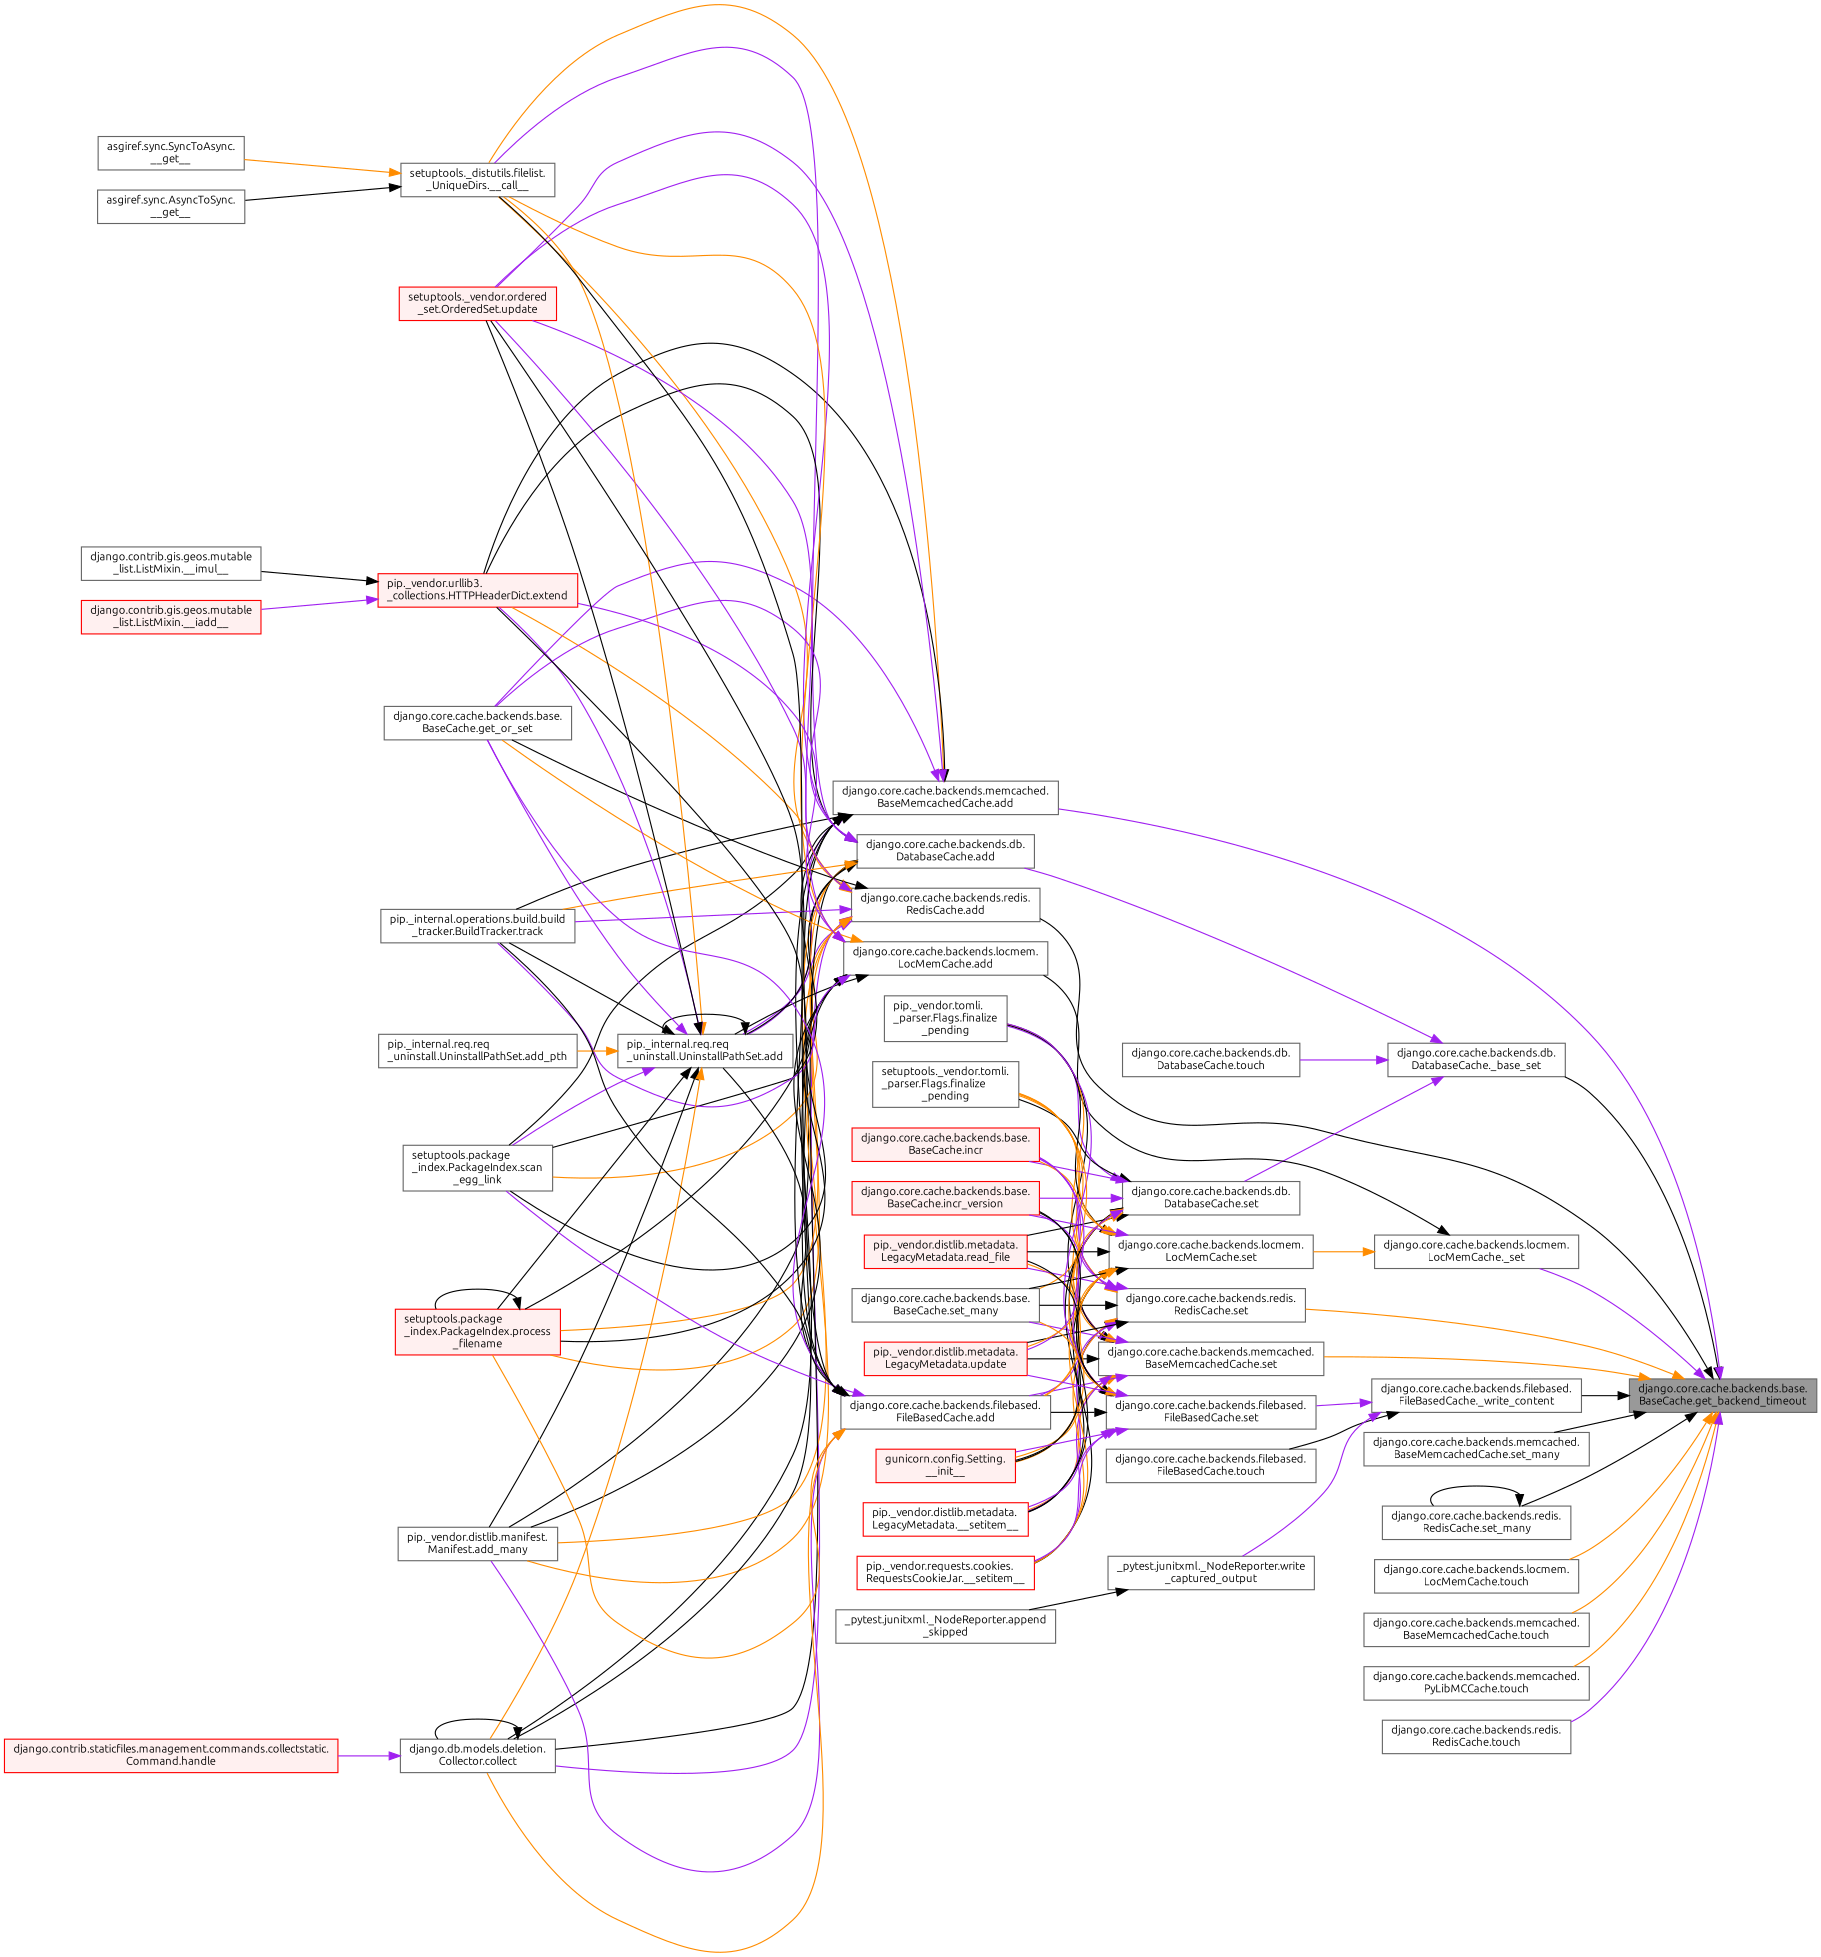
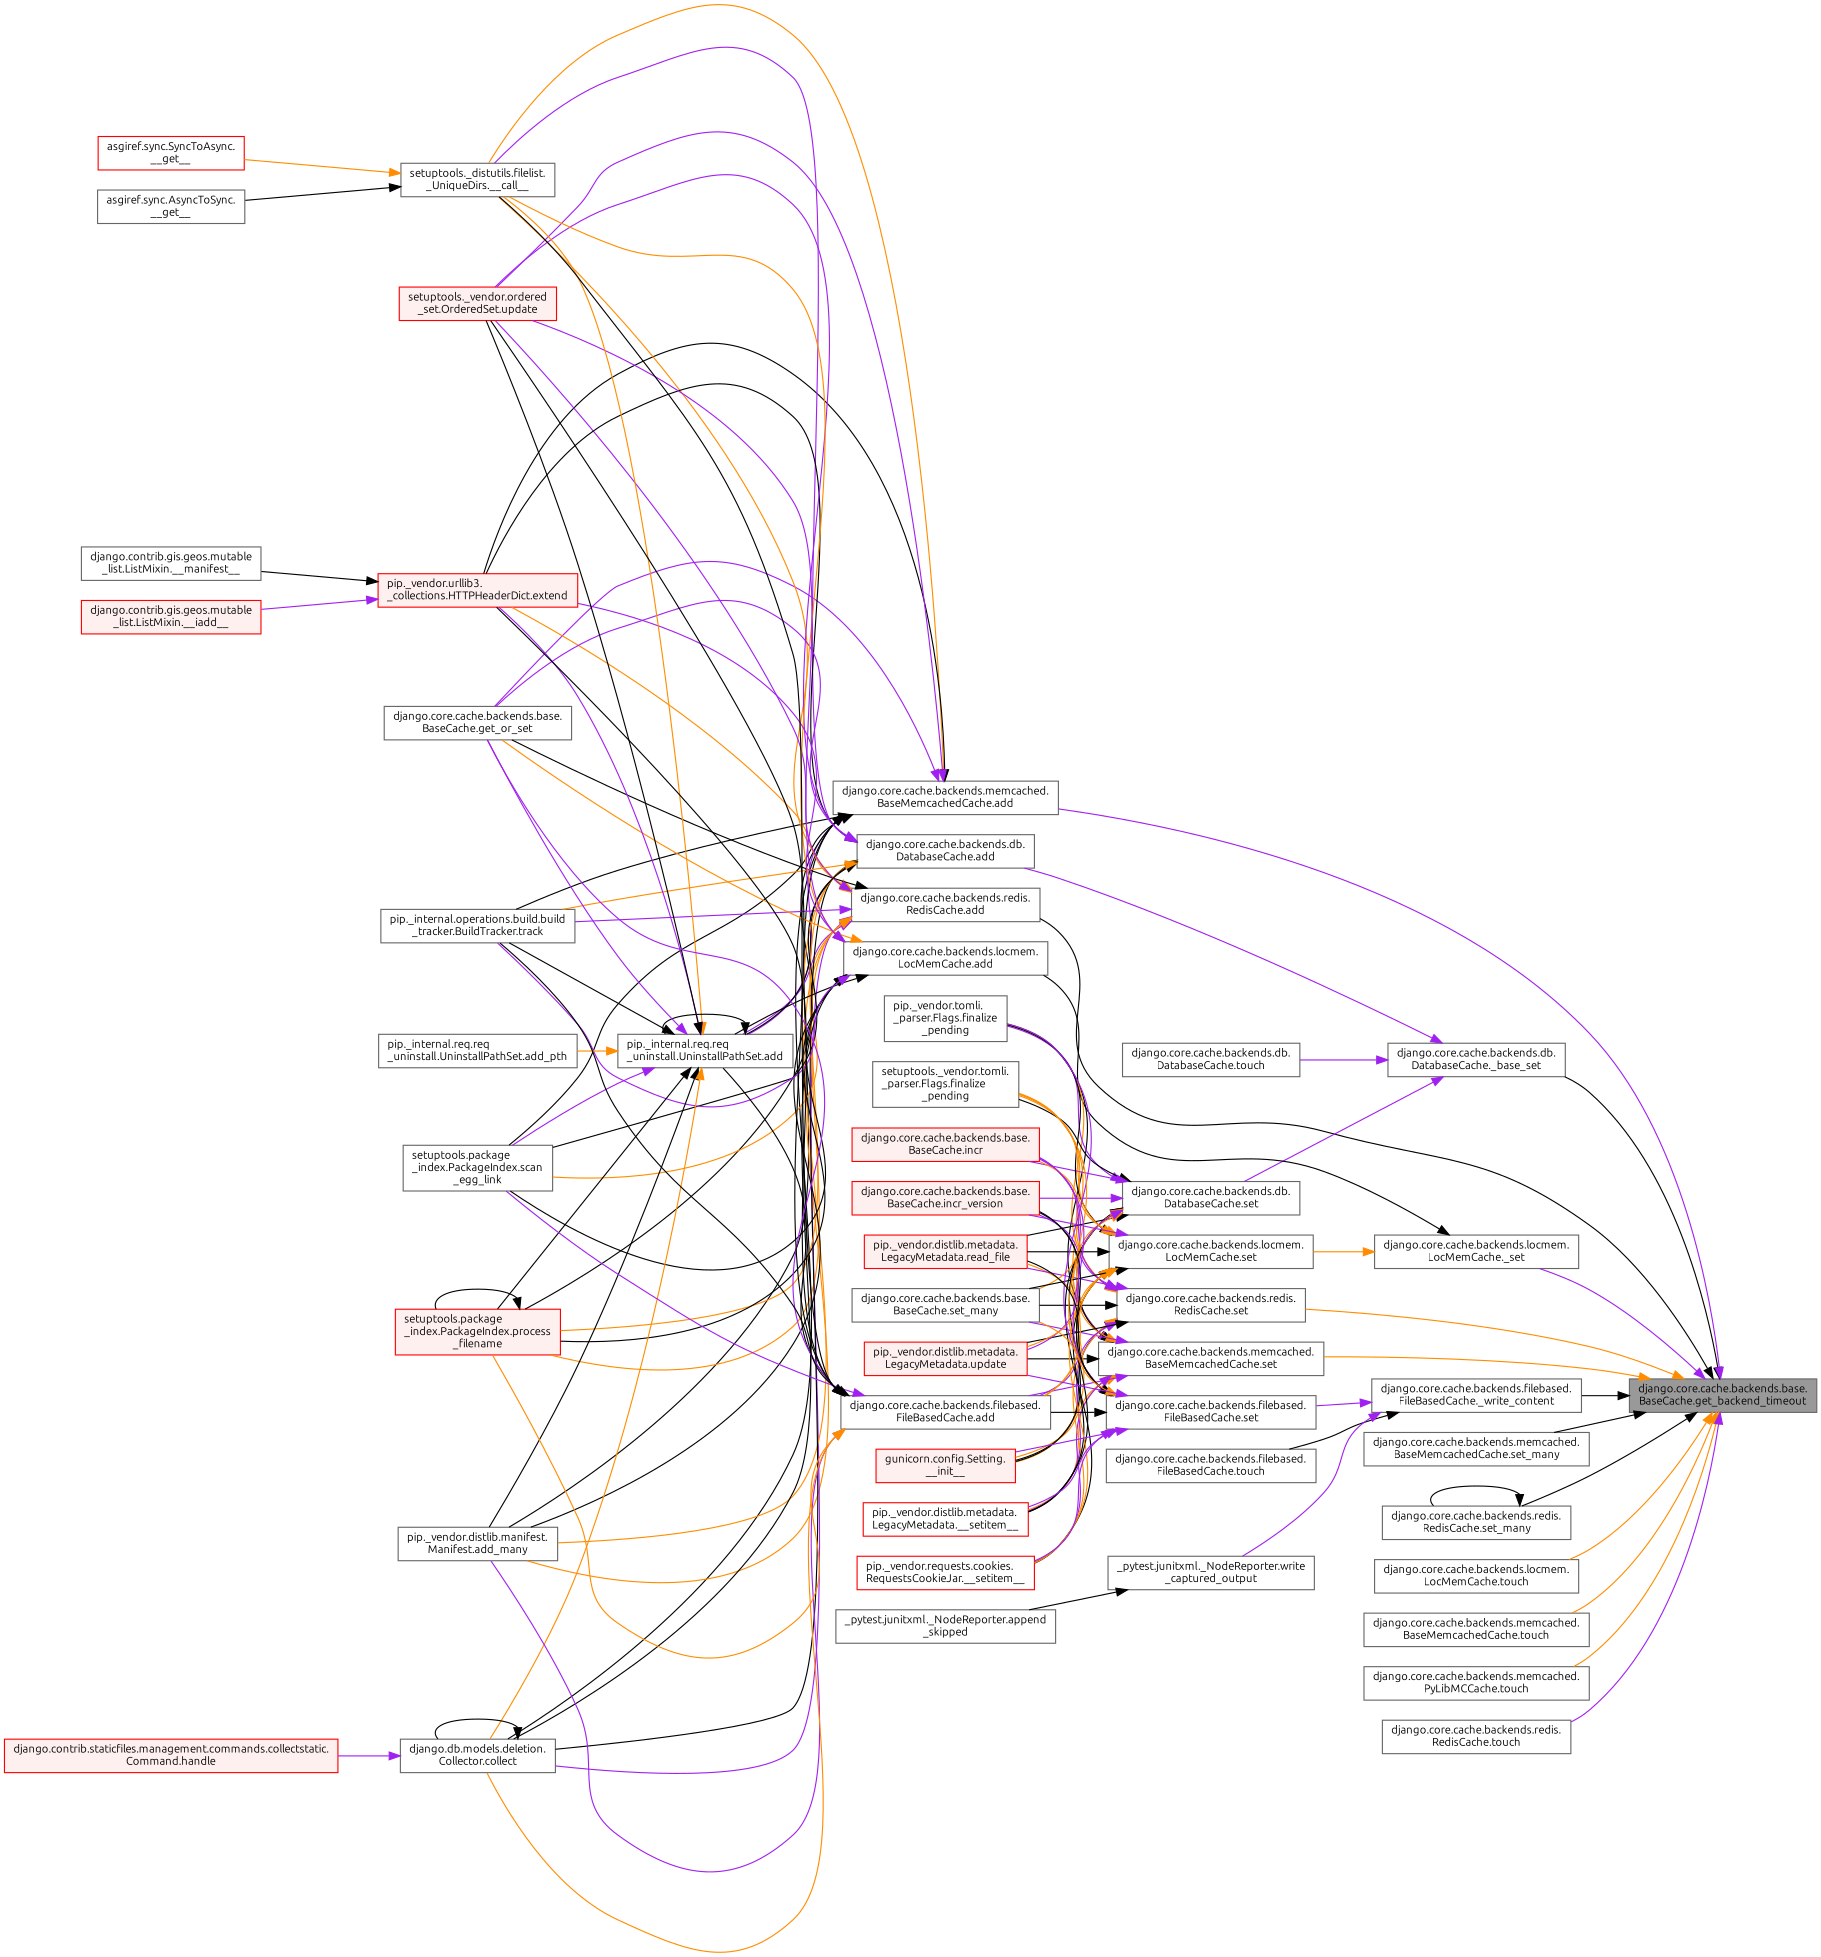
node "asgiref.sync.SyncToAsync. __get__": color grey40 -> red
node "django.contrib.gis.geos.mutable _list.ListMixin.__imul__": label "django.contrib.gis.geos.mutable _list.ListMixin.__imul__" -> "django.contrib.gis.geos.mutable _list.ListMixin.__manifest__"
